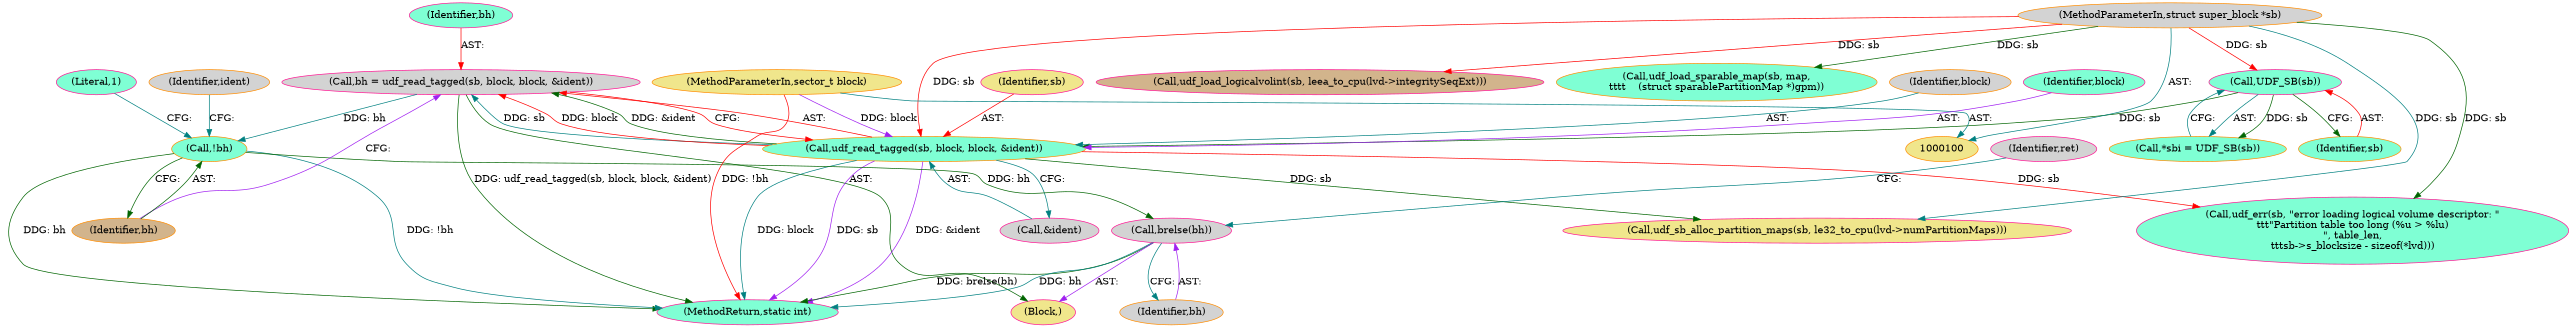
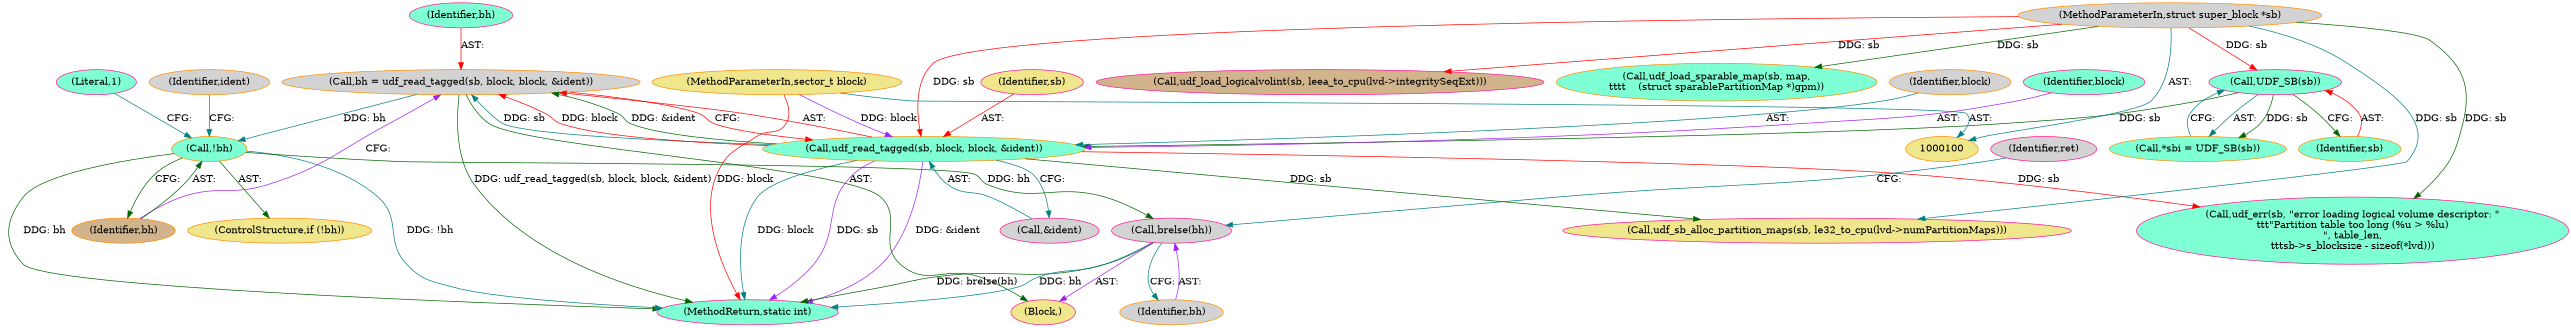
node "(Call,bh = udf_read_tagged(sb, block, block, &ident))": color deeppink -> darkorange
edge "(MethodParameterIn,sector_t block)" -> "(MethodReturn,static int)": label "DDG: !bh" -> "DDG: block"
node "(ControlStructure,if (!bh))": added
